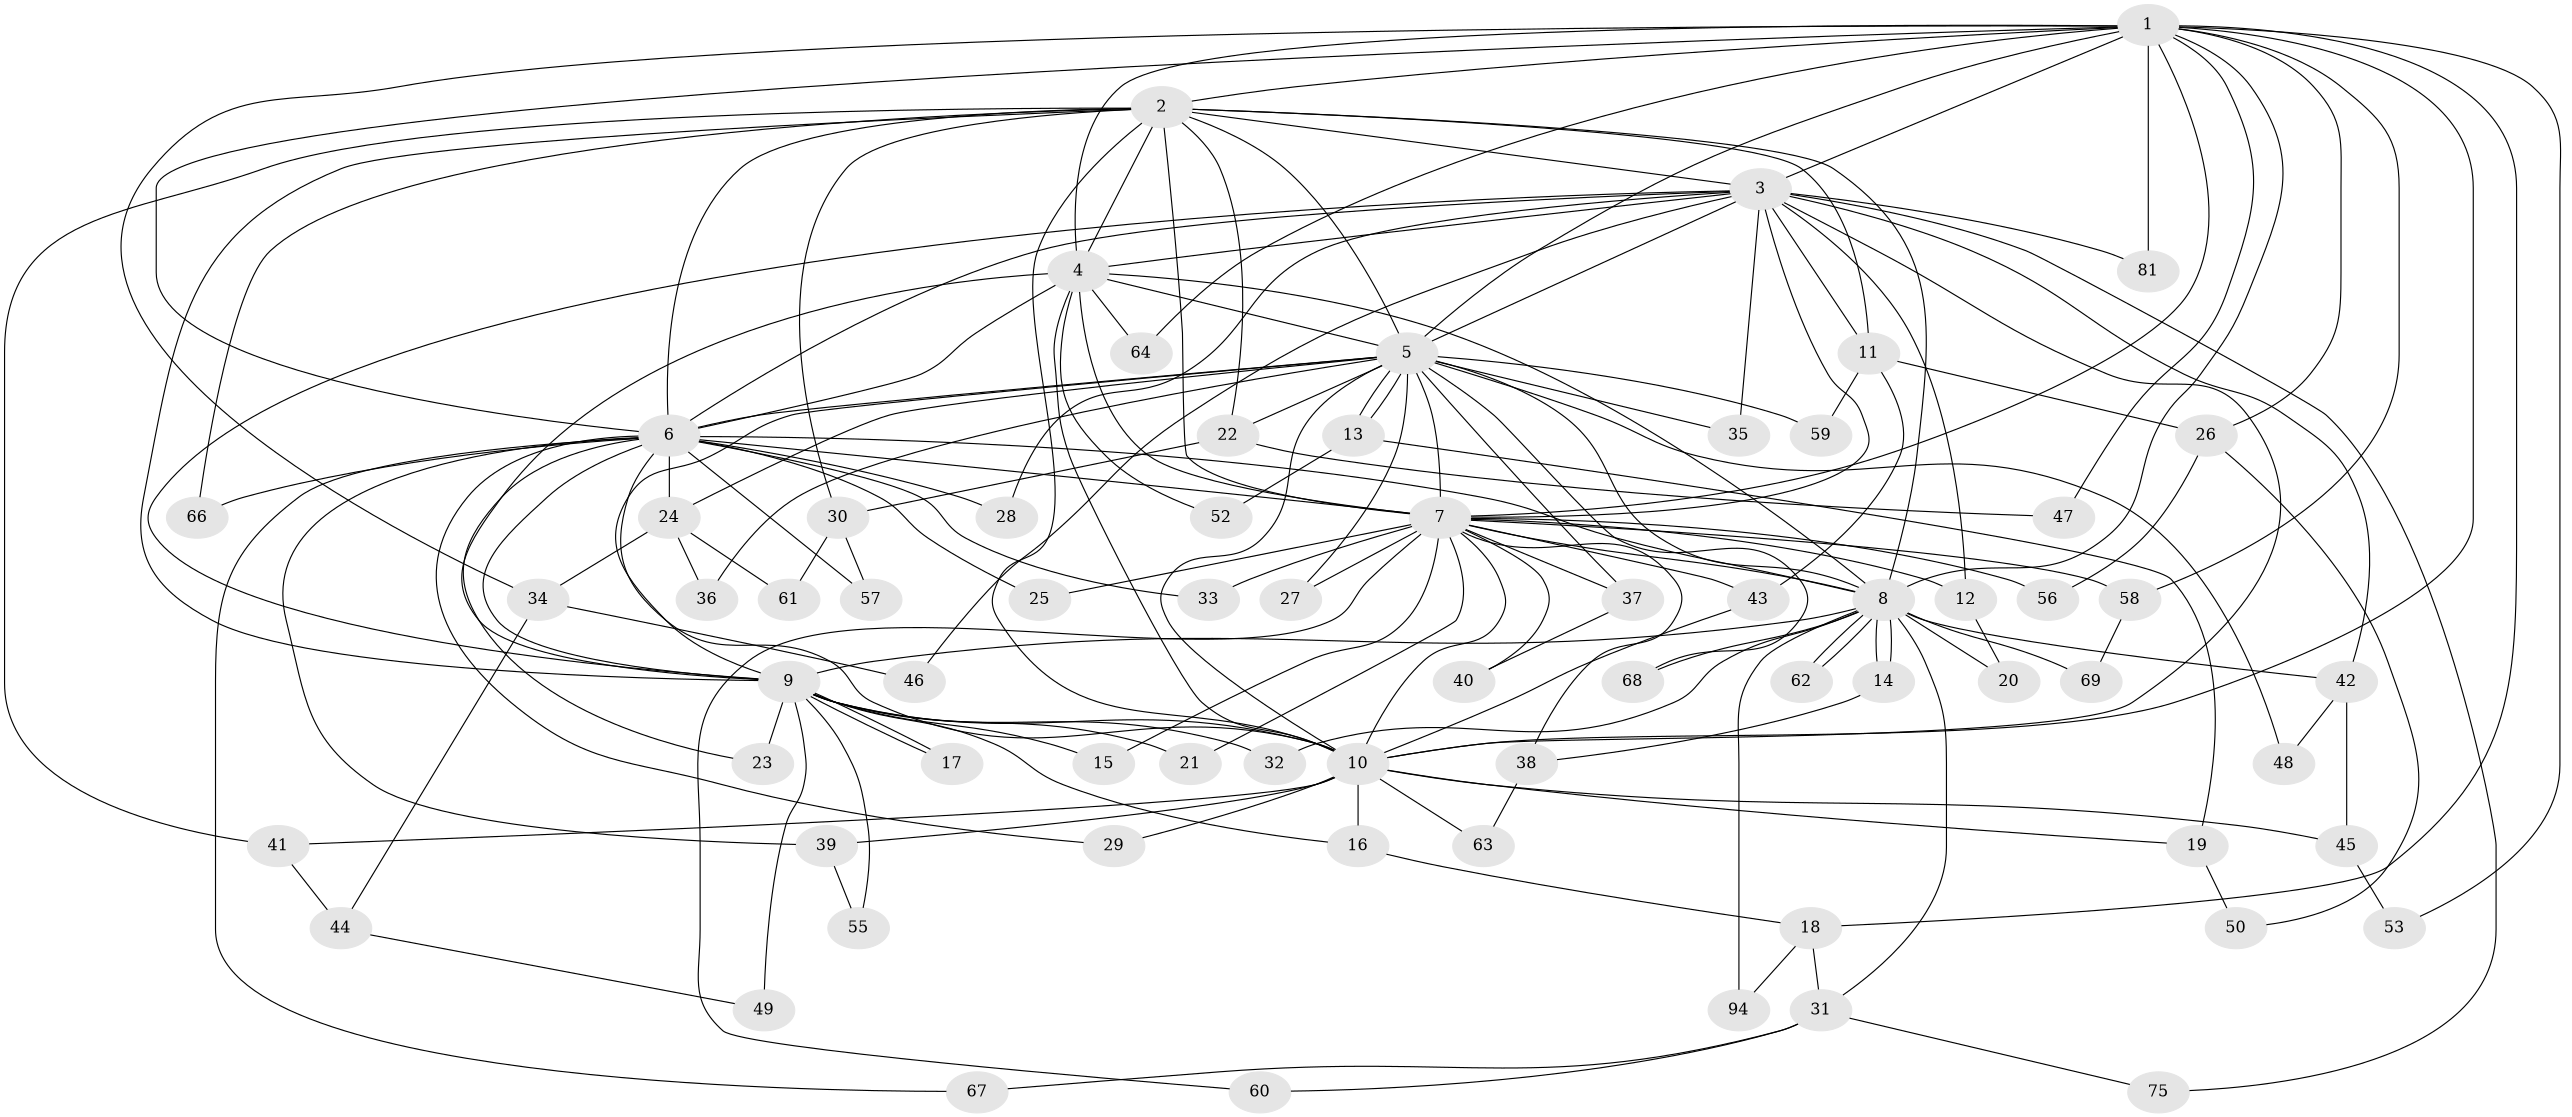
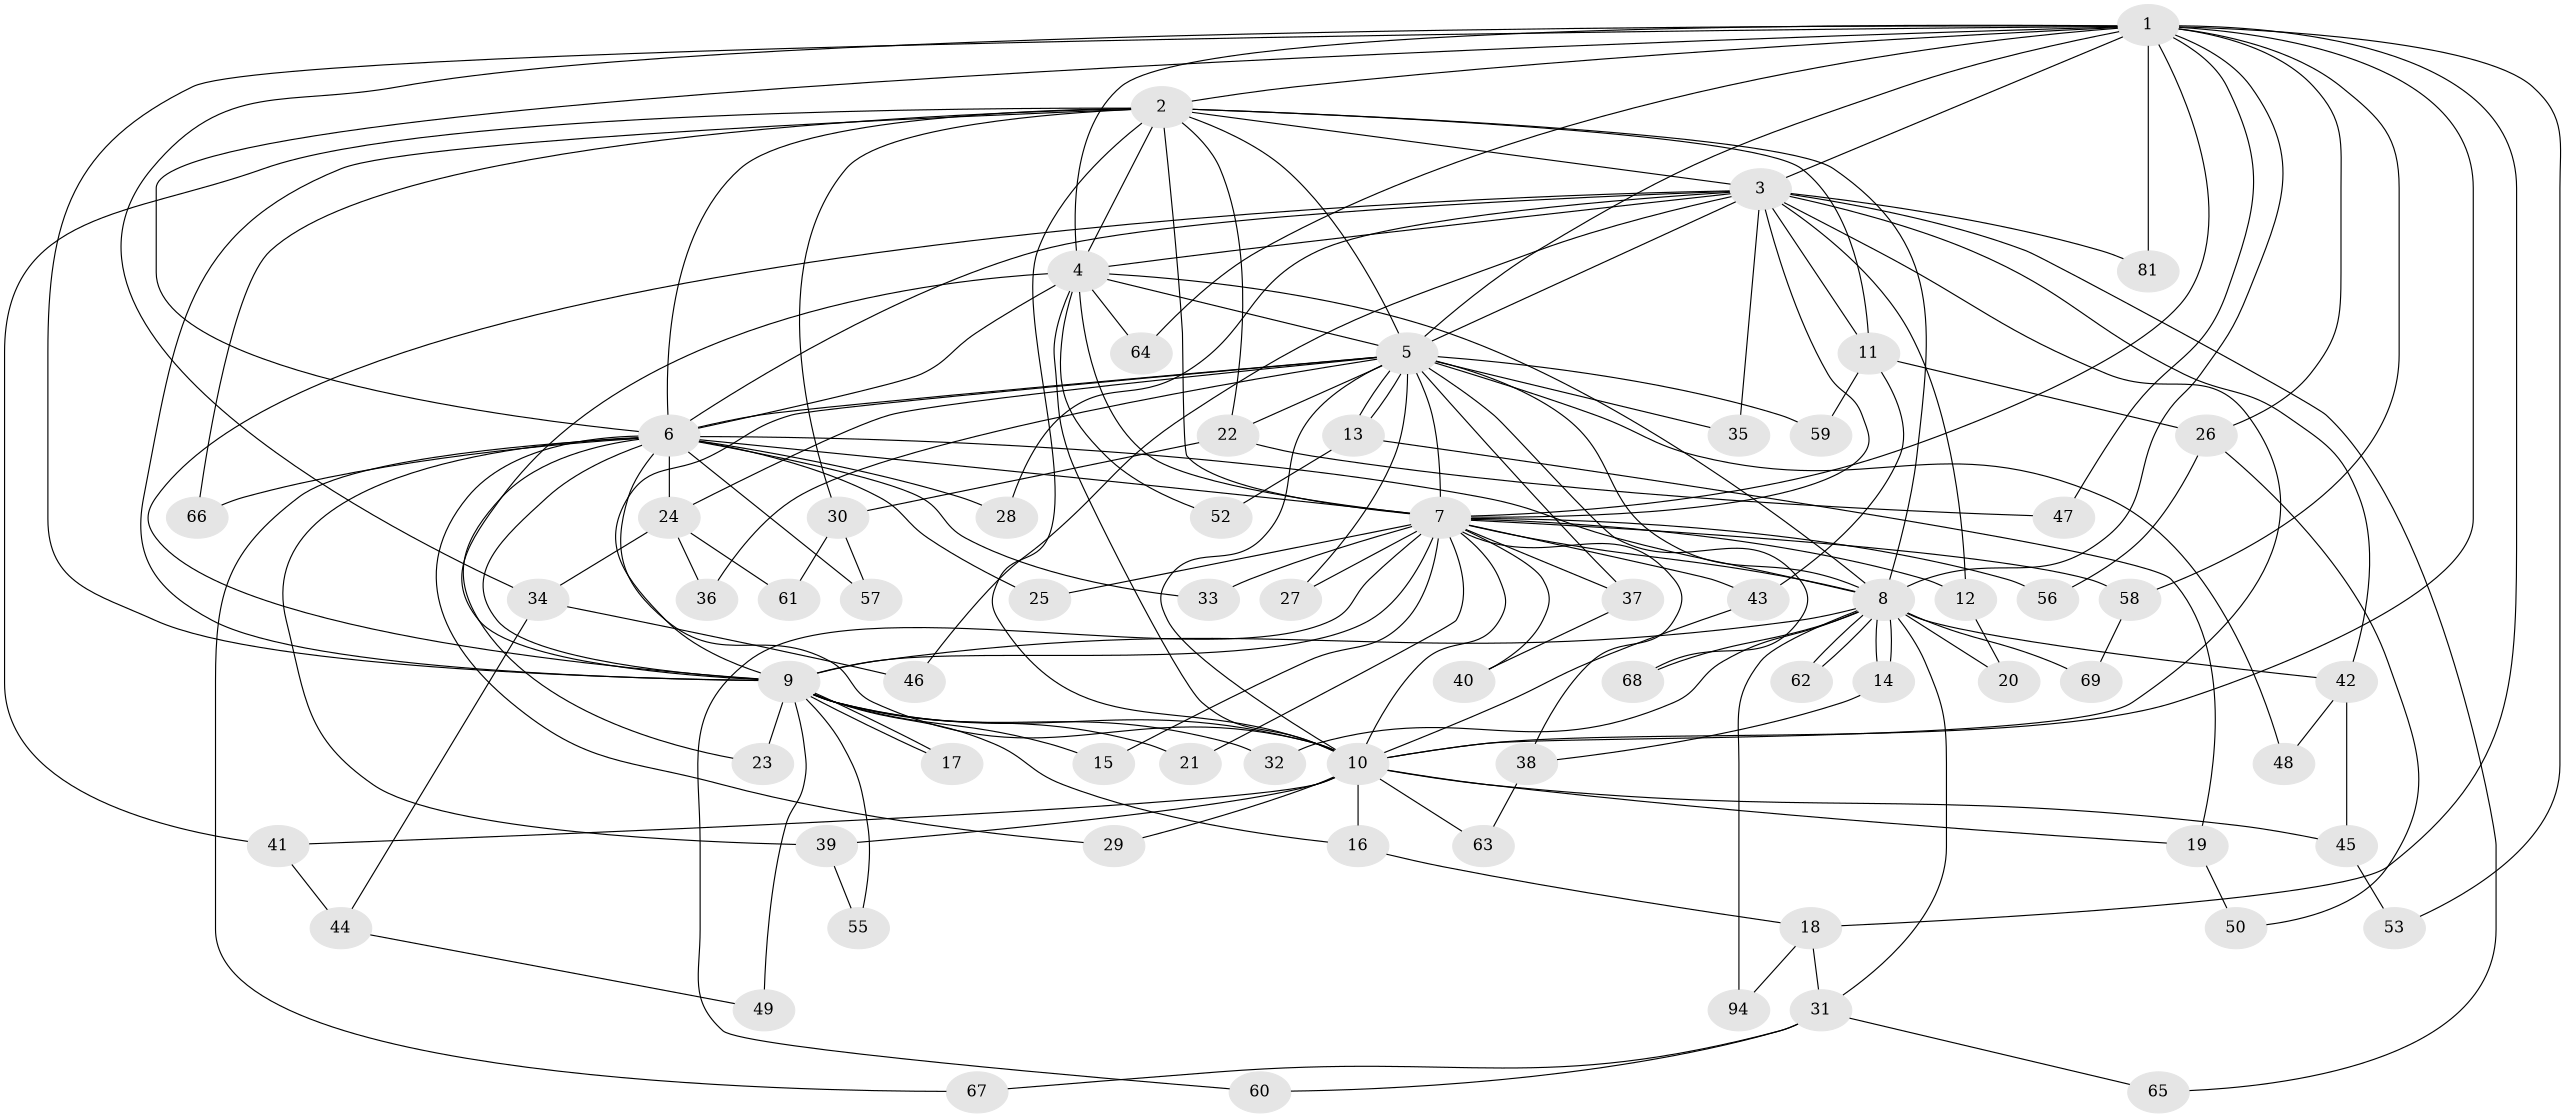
edge "1" -- "9": added
edge "7" -- "9": added
node "75": label "75" -> "65"
